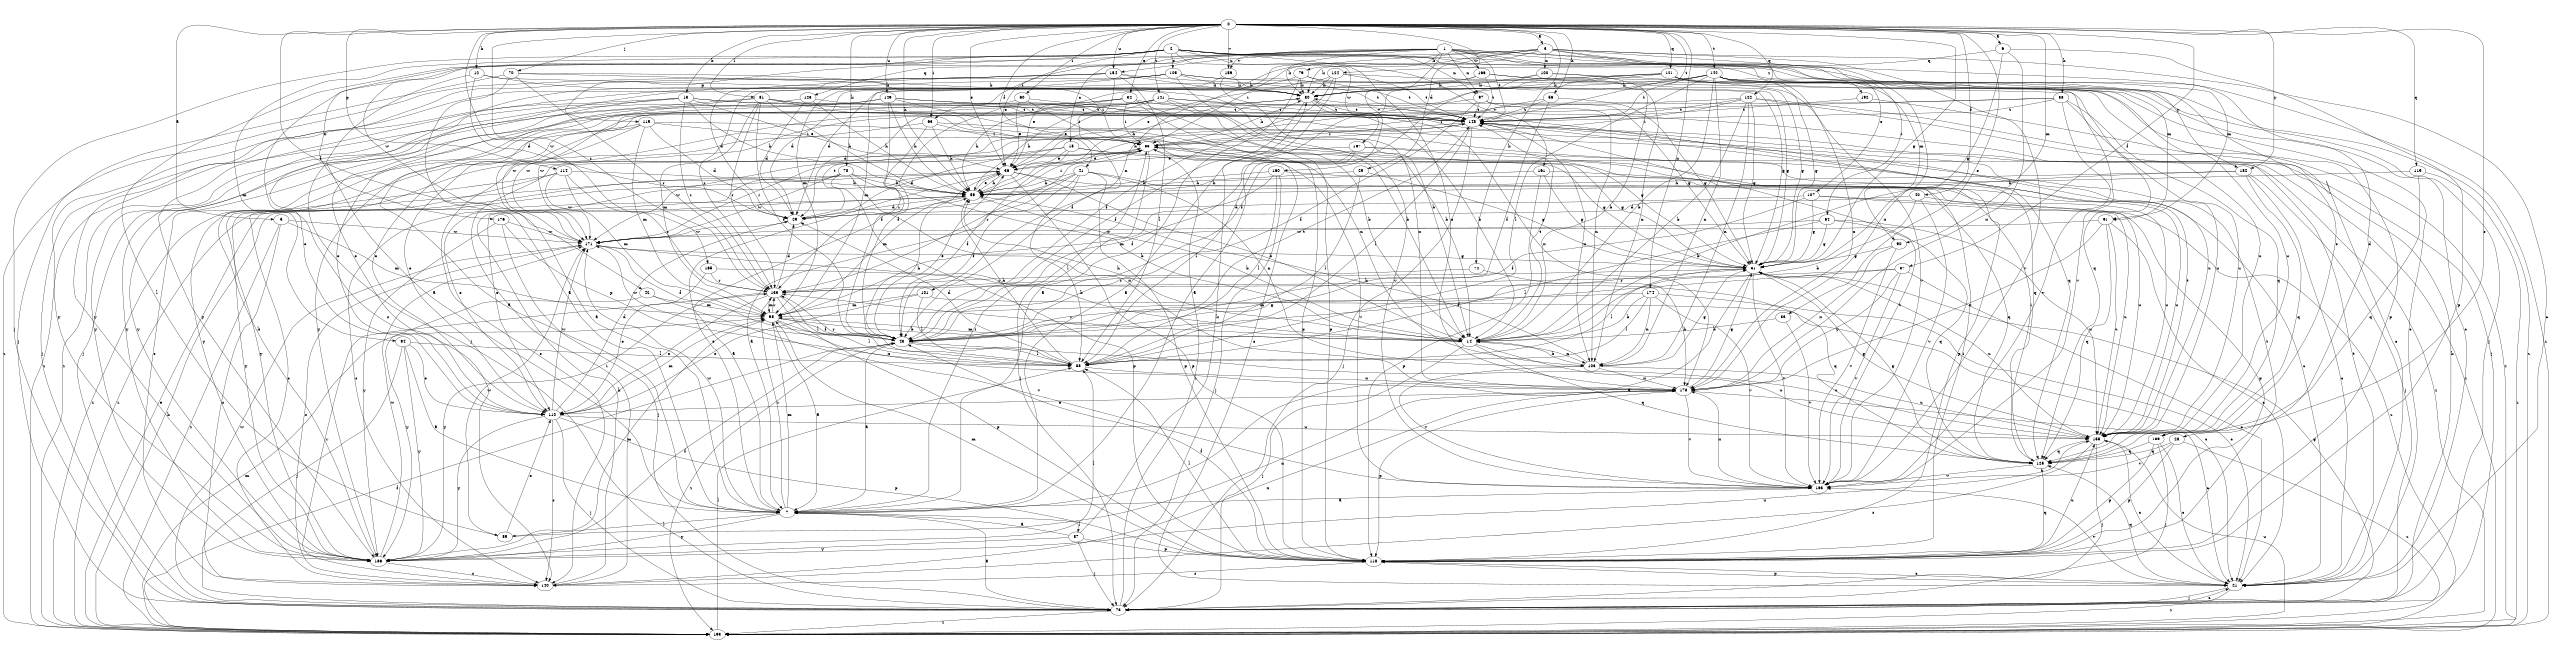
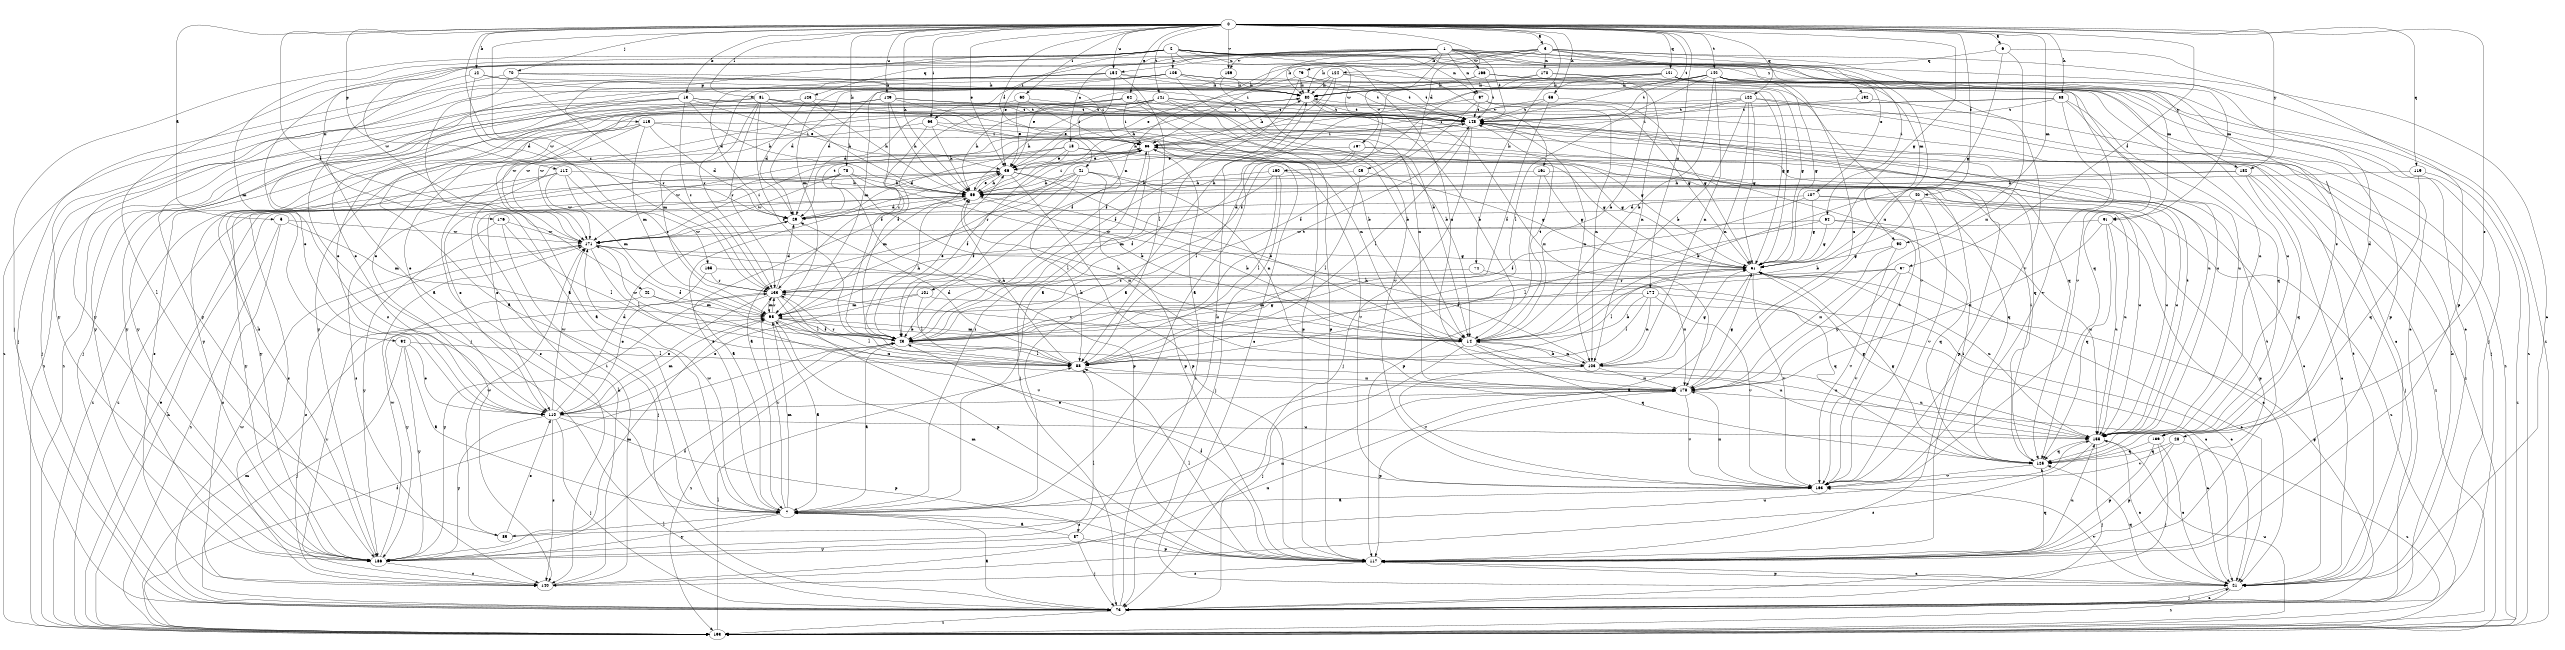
node "100": label "100" -> "170"
edge "176" -> "88": label "p" -> "l"
node "33": removed
edge "74" -> "178": label "h" -> "x"
edge "171" -> "88": added, label "l"
edge "7" -> "87": label "l" -> "s"
node "118": label "118" -> "117"
